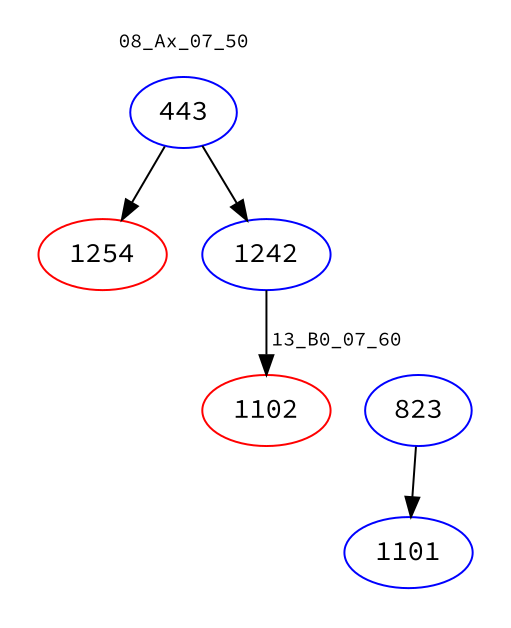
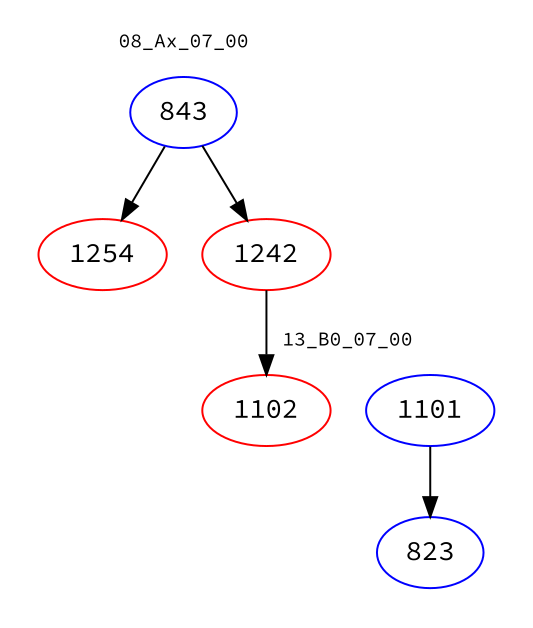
cluster "08_Ax_07_50": label "08_Ax_07_50" -> "08_Ax_07_00"
node "443": label "443" -> "843"
node "1242": color blue -> red
cluster "13_B0_07_60": label "13_B0_07_60" -> "13_B0_07_00"
edge "823" -> "1101": reversed
